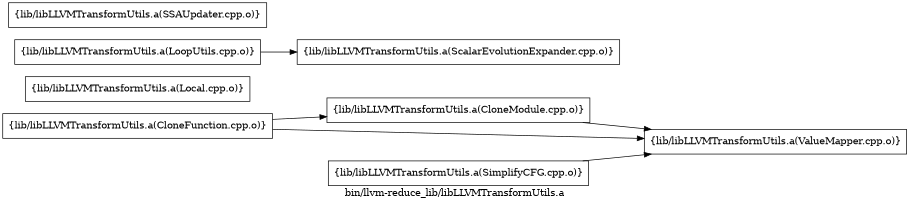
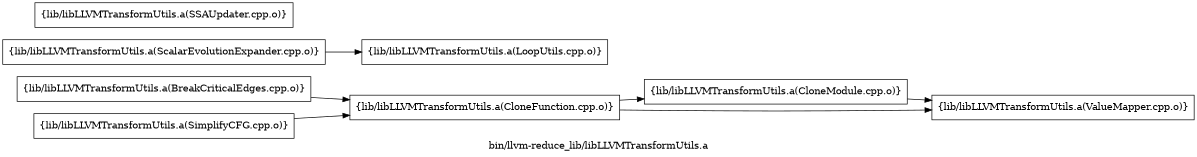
edge "{lib/libLLVMTransformUtils.a(LoopUtils.cpp.o)}" -> "{lib/libLLVMTransformUtils.a(ScalarEvolutionExpander.cpp.o)}": reversed
node "{lib/libLLVMTransformUtils.a(Local.cpp.o)}": removed
node "{lib/libLLVMTransformUtils.a(BreakCriticalEdges.cpp.o)}": added
edge "{lib/libLLVMTransformUtils.a(SimplifyCFG.cpp.o)}" -> "{lib/libLLVMTransformUtils.a(ValueMapper.cpp.o)}": now "{lib/libLLVMTransformUtils.a(SimplifyCFG.cpp.o)}" -> "{lib/libLLVMTransformUtils.a(CloneFunction.cpp.o)}"
